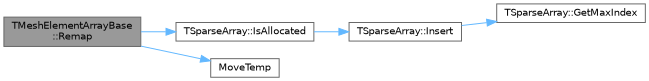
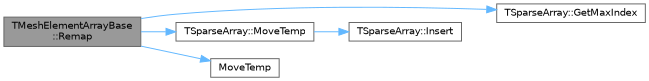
edge "TSparseArray::Insert" -> "TSparseArray::GetMaxIndex": now "TMeshElementArrayBase ::Remap" -> "TSparseArray::GetMaxIndex"
node "TSparseArray::IsAllocated": label "TSparseArray::IsAllocated" -> "TSparseArray::MoveTemp"
